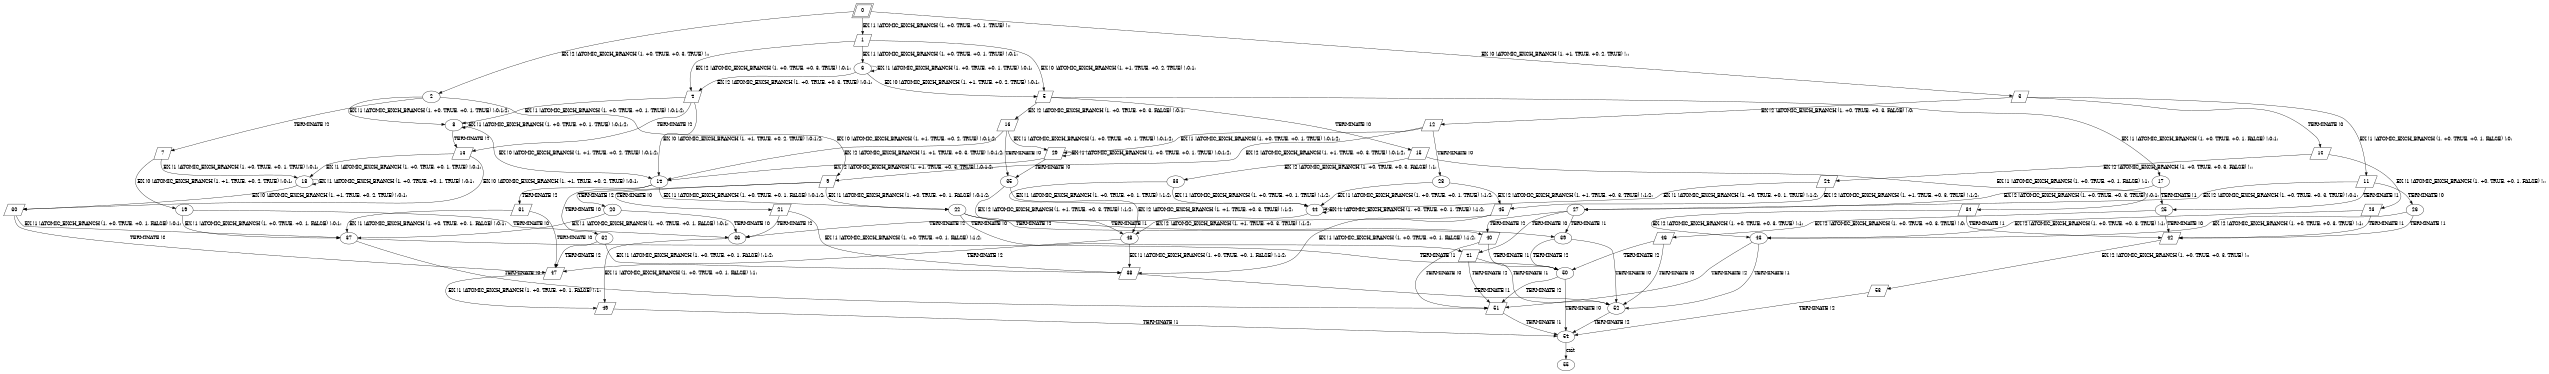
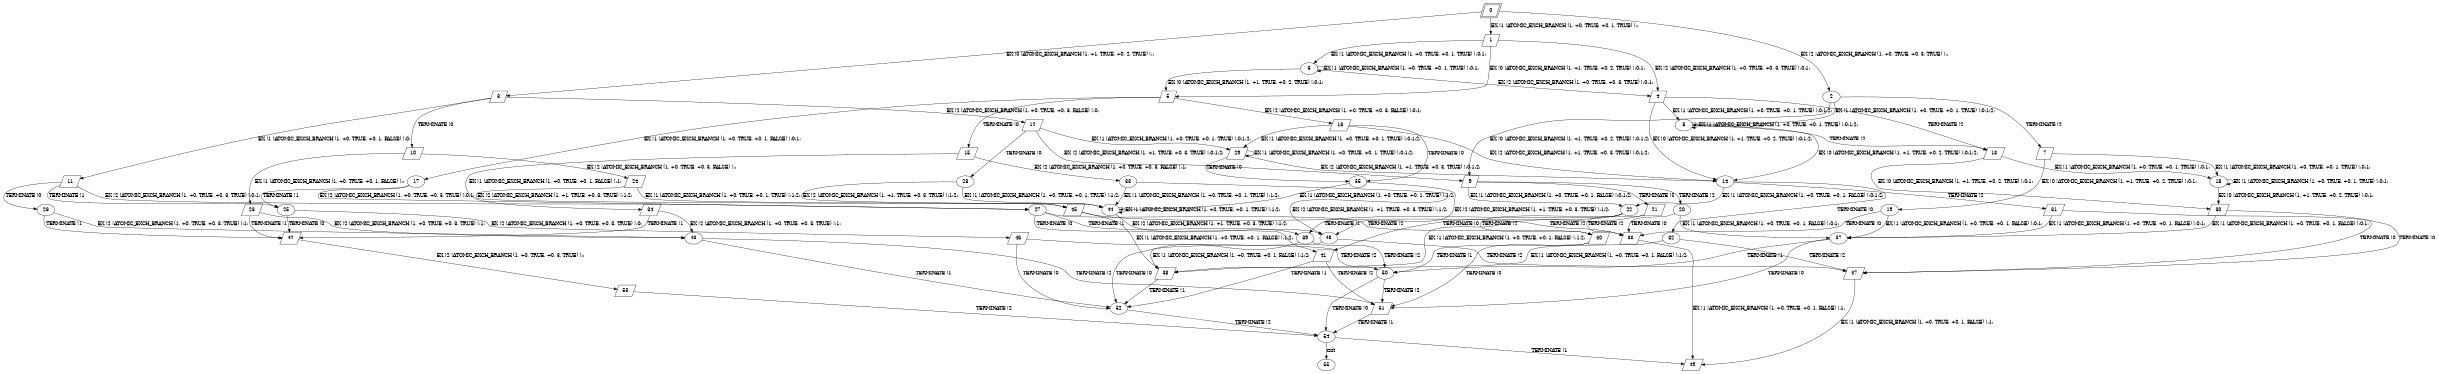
node "36": shape ellipse -> parallelogram
edge "49" -> "54": reversed
